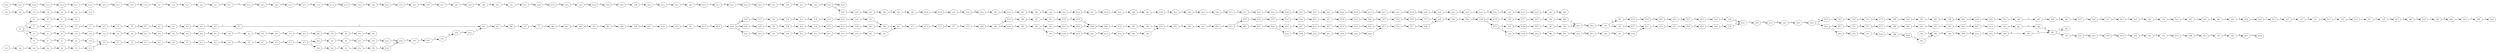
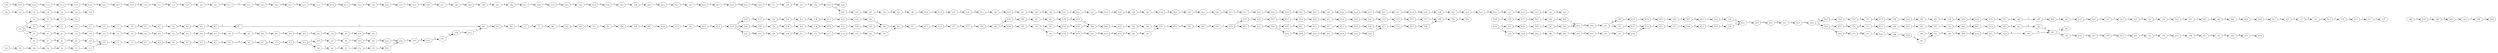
node "S288": removed
node "S479": removed
